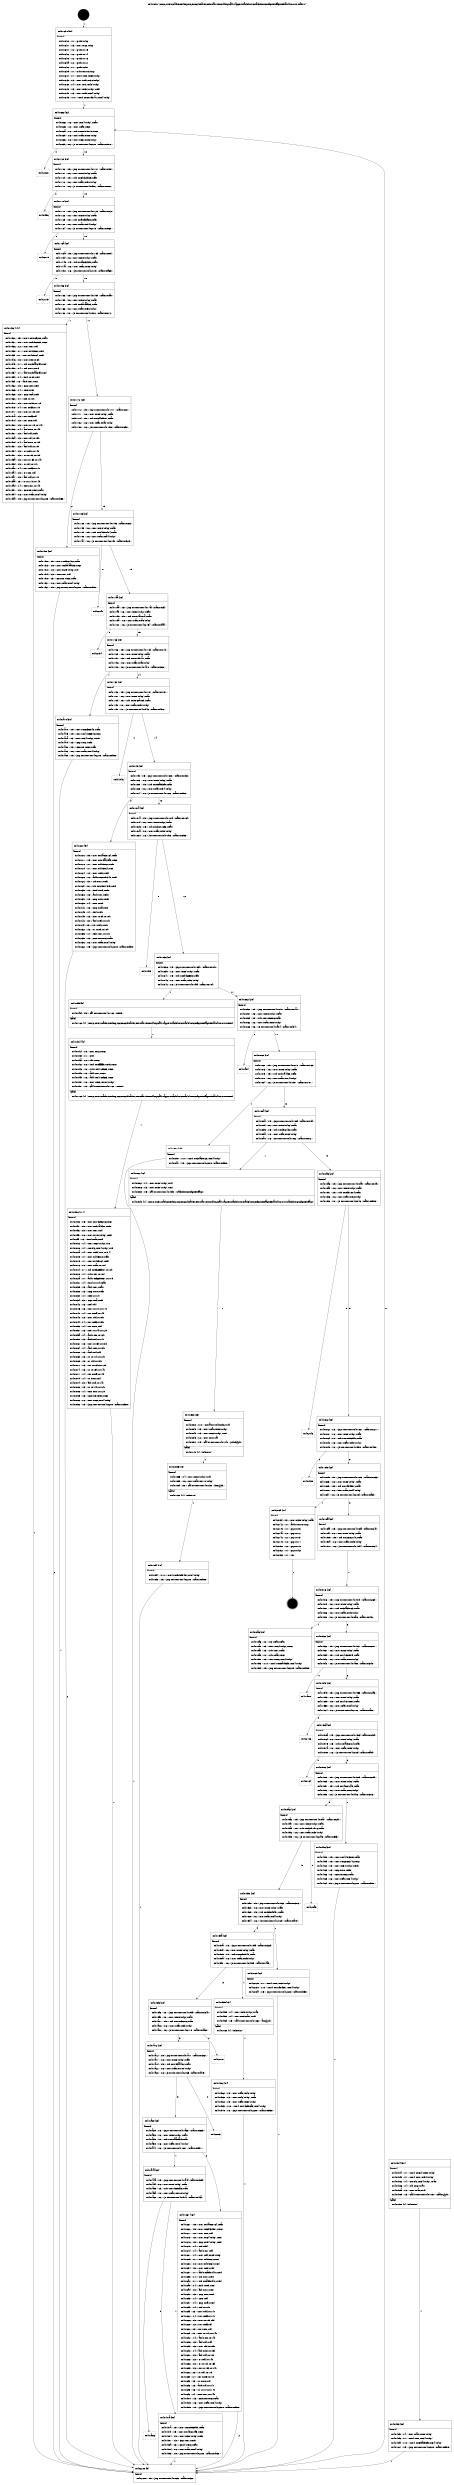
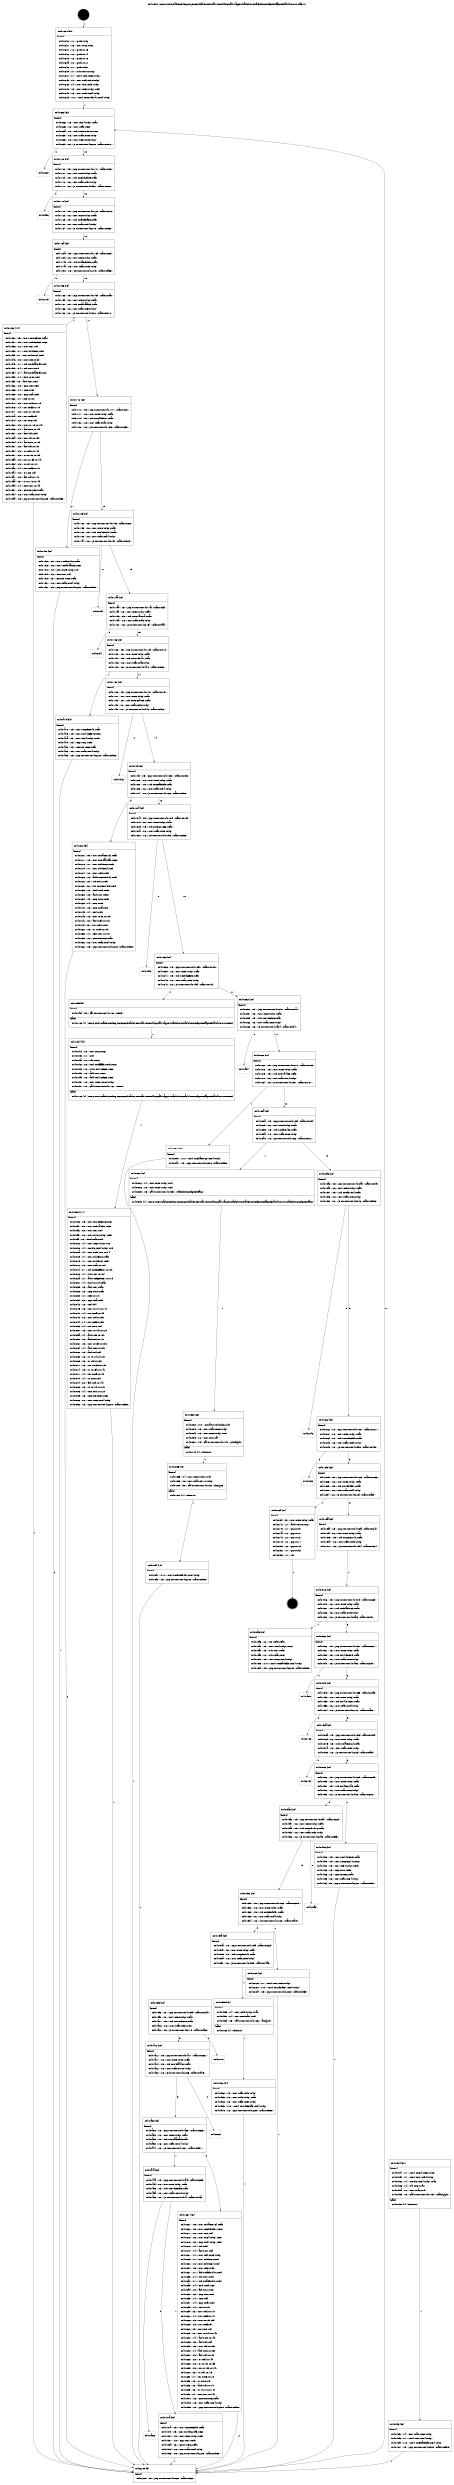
node "0x402019": removed
edge "0x401756 [28]" -> "0x401d2c [147]": reversed
edge "0x40194e [28]" -> "0x40196a [28]": added, label "6"
edge "0x4019da [28]" -> "0x4019f6 [28]": removed, label "3"
